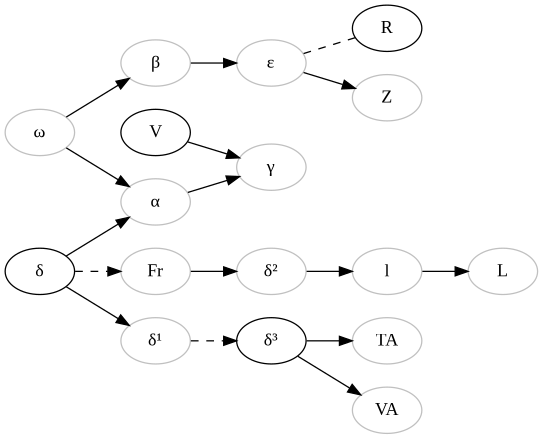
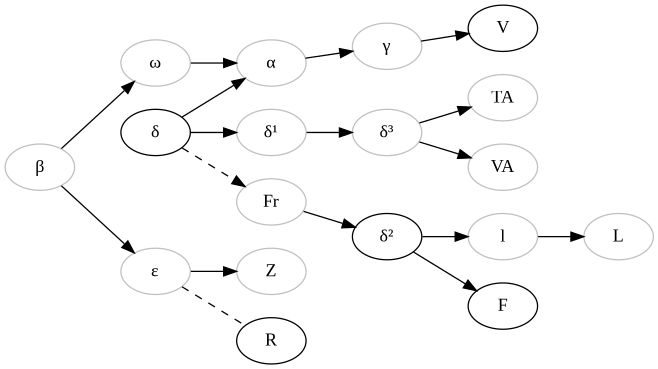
edge "ω" -> "β": reversed
edge "V" -> "γ": reversed
node "δ²": color grey -> black
node "F": added
edge "δ¹" -> "δ³": style dashed -> solid
node "δ³": color black -> grey
